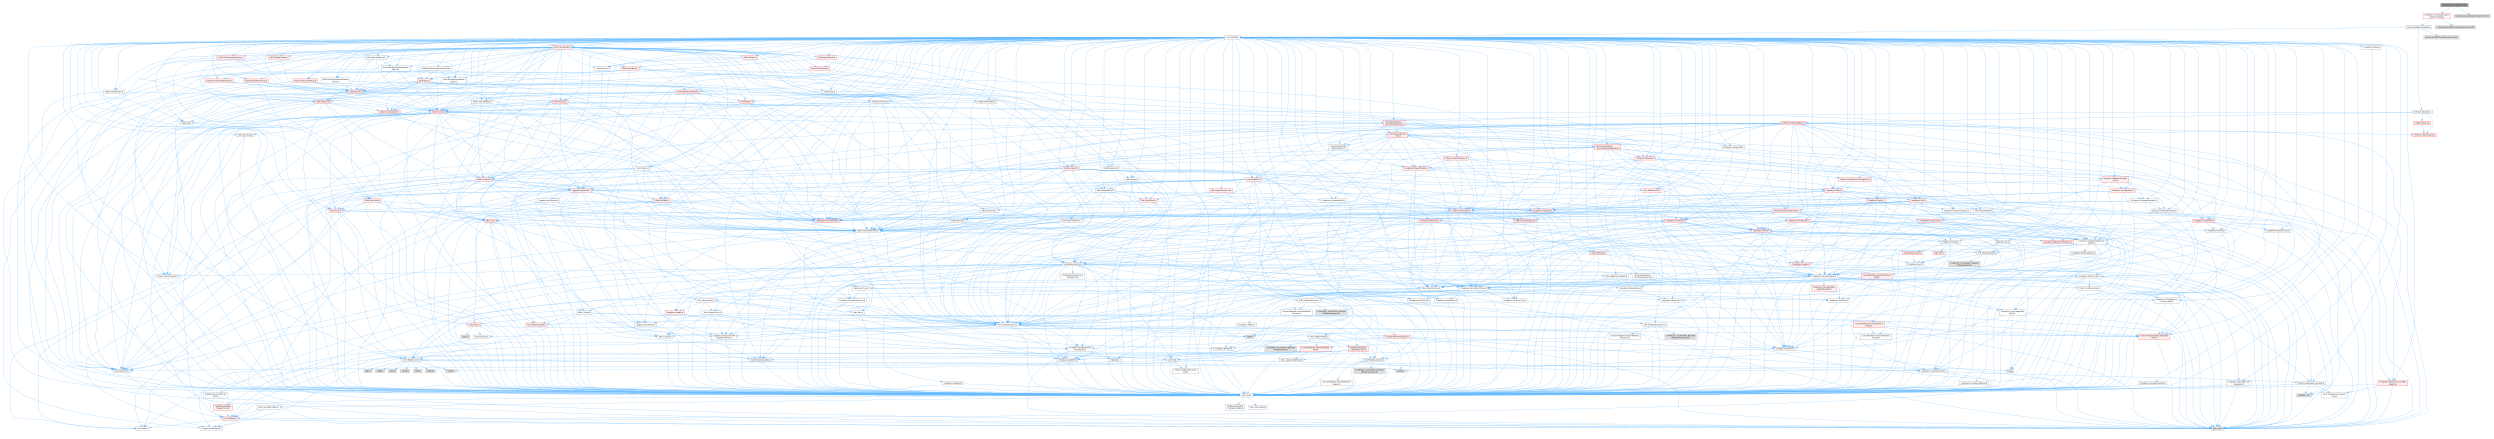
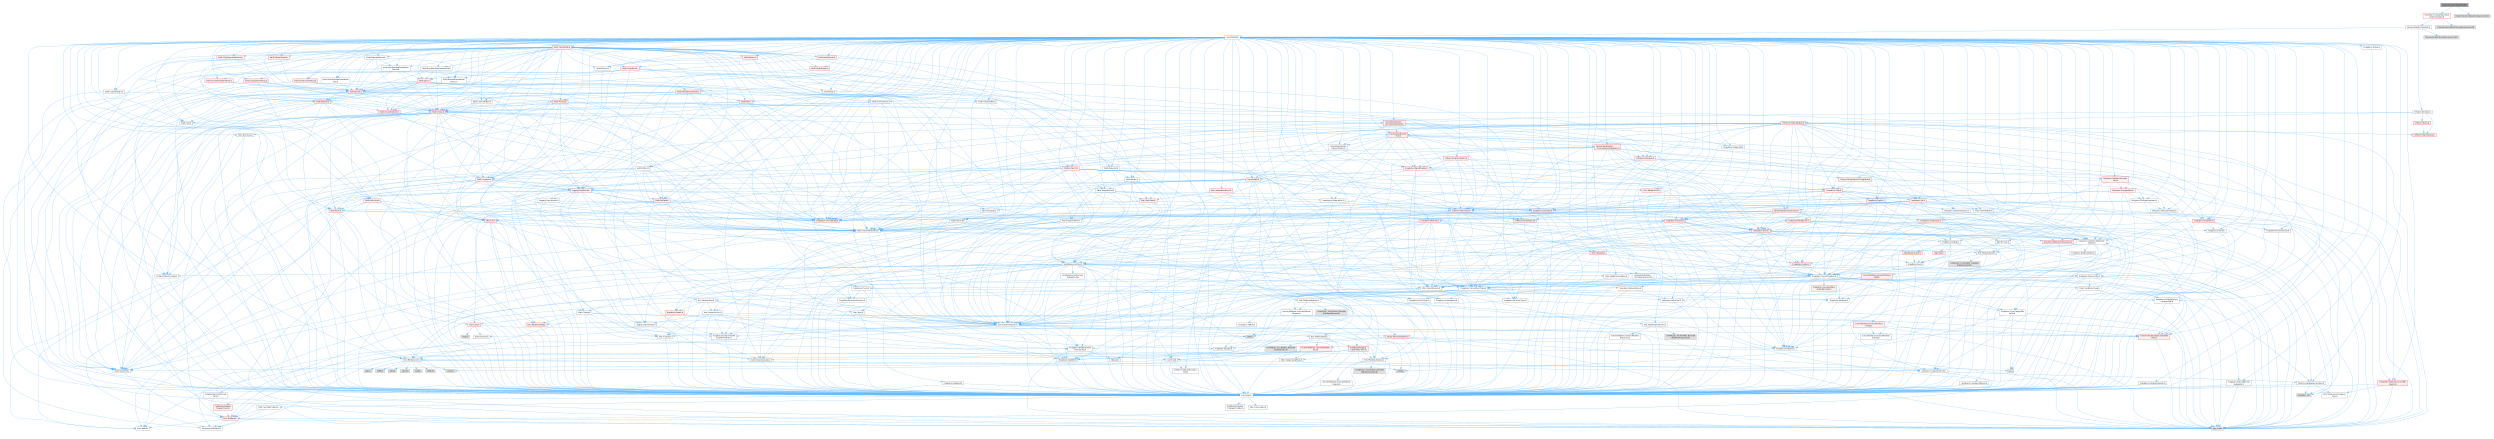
node "Math/ScaleRotationTranslation Matrix.h": label "Math/ScaleRotationTranslation Matrix.h" -> "Math/ScaleRotationTranslation Misc.h"
